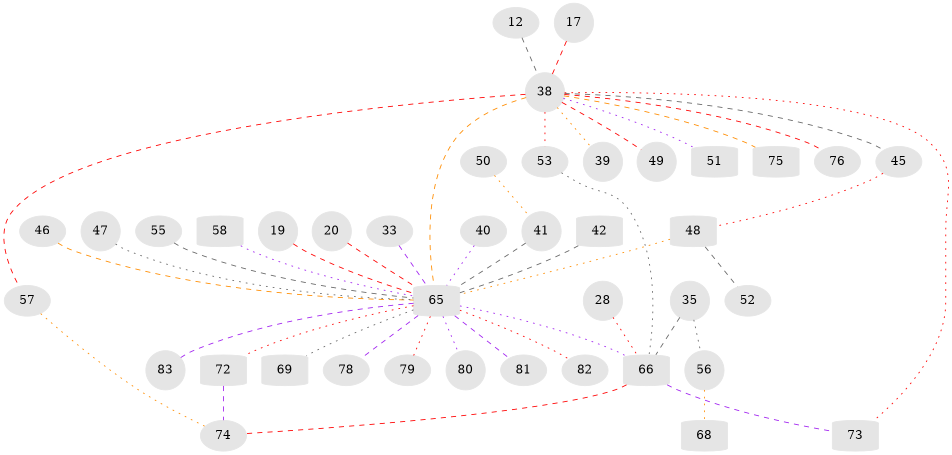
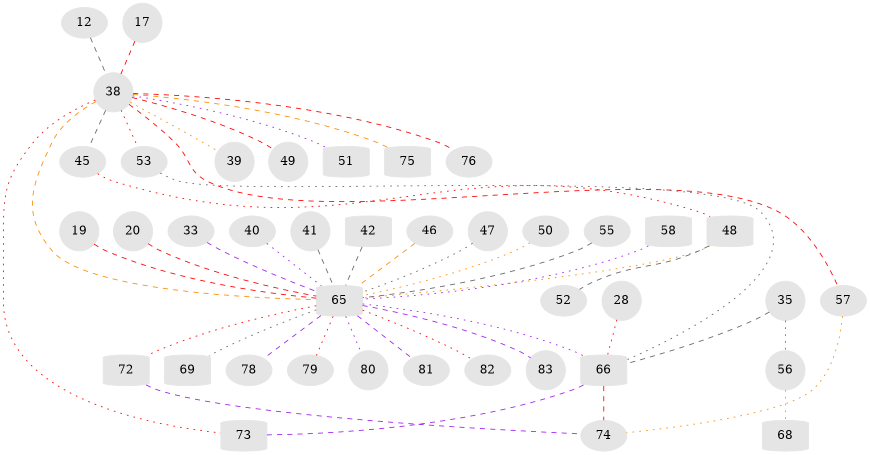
edge "50" -- "41": now "50" -- "65"
